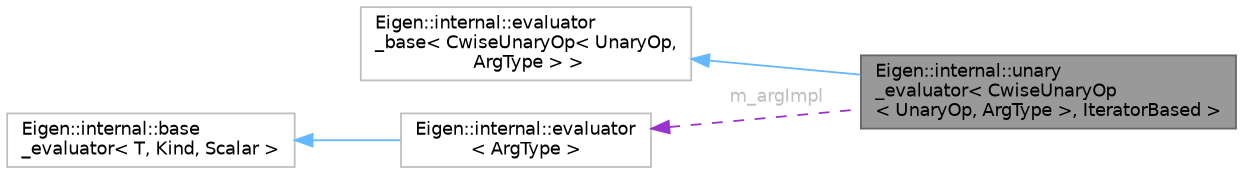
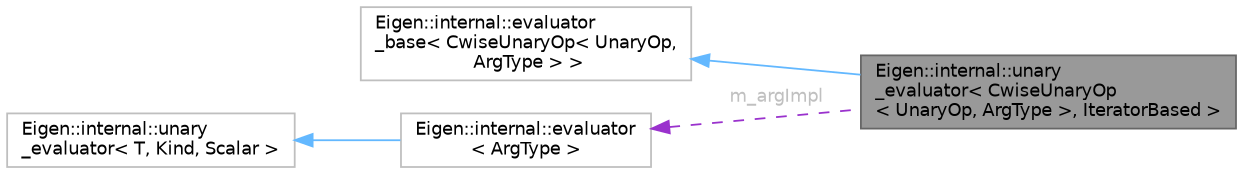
node "Eigen::internal::base _evaluator< T, Kind, Scalar >": label "Eigen::internal::base _evaluator< T, Kind, Scalar >" -> "Eigen::internal::unary _evaluator< T, Kind, Scalar >"
